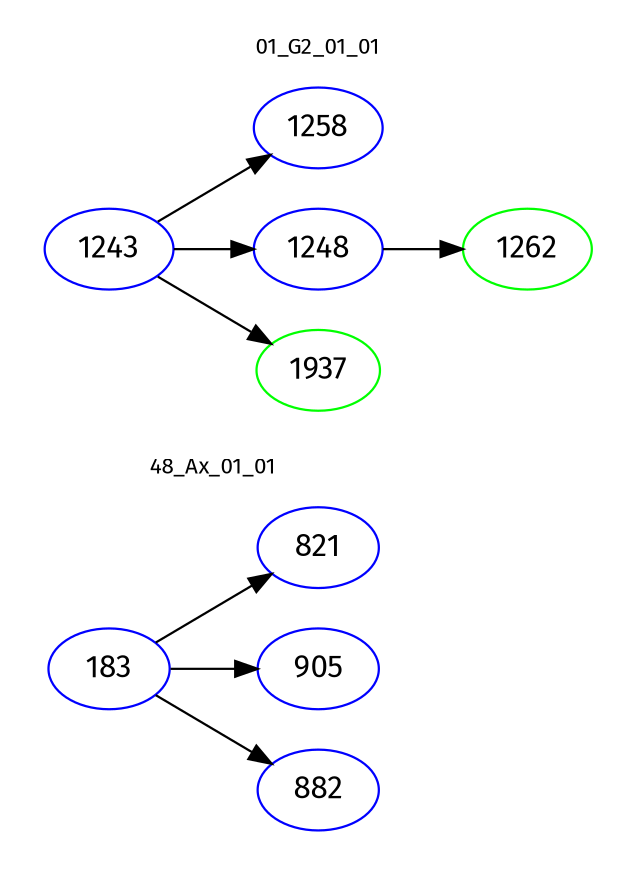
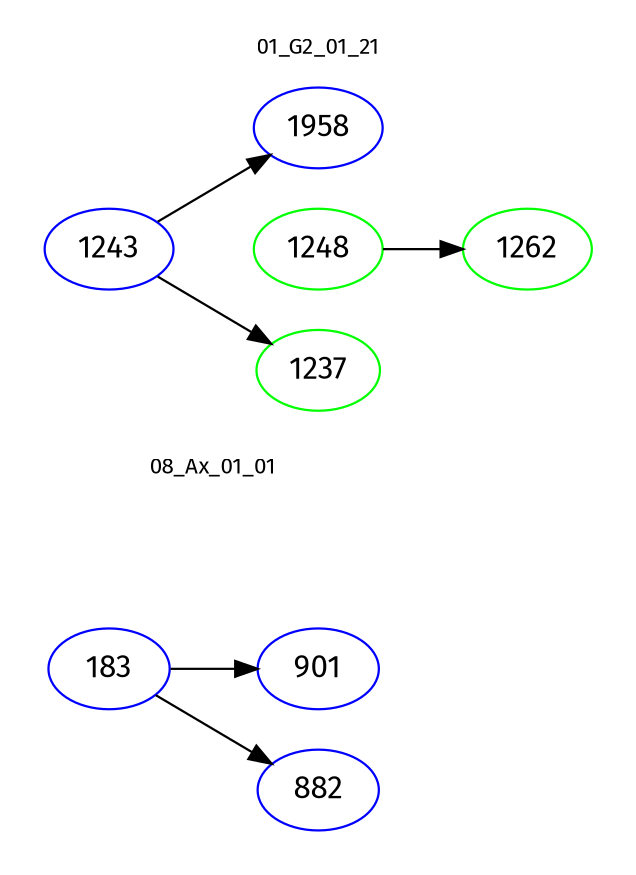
cluster "01_G2_01_01": label "01_G2_01_01" -> "01_G2_01_21"
node "1258": label "1258" -> "1958"
edge "1243" -> "1248": removed
node "1248": color blue -> green
node "1937": label "1937" -> "1237"
cluster "48_Ax_01_01": label "48_Ax_01_01" -> "08_Ax_01_01"
node "821": removed
node "905": label "905" -> "901"
